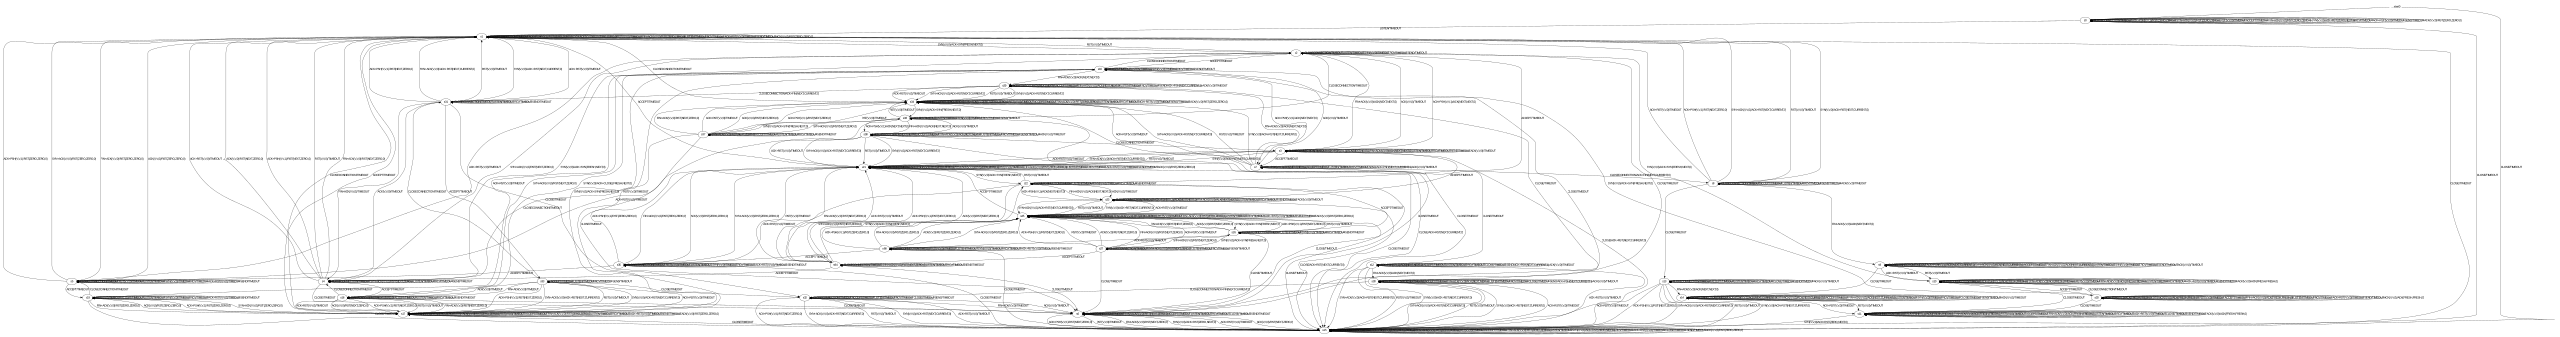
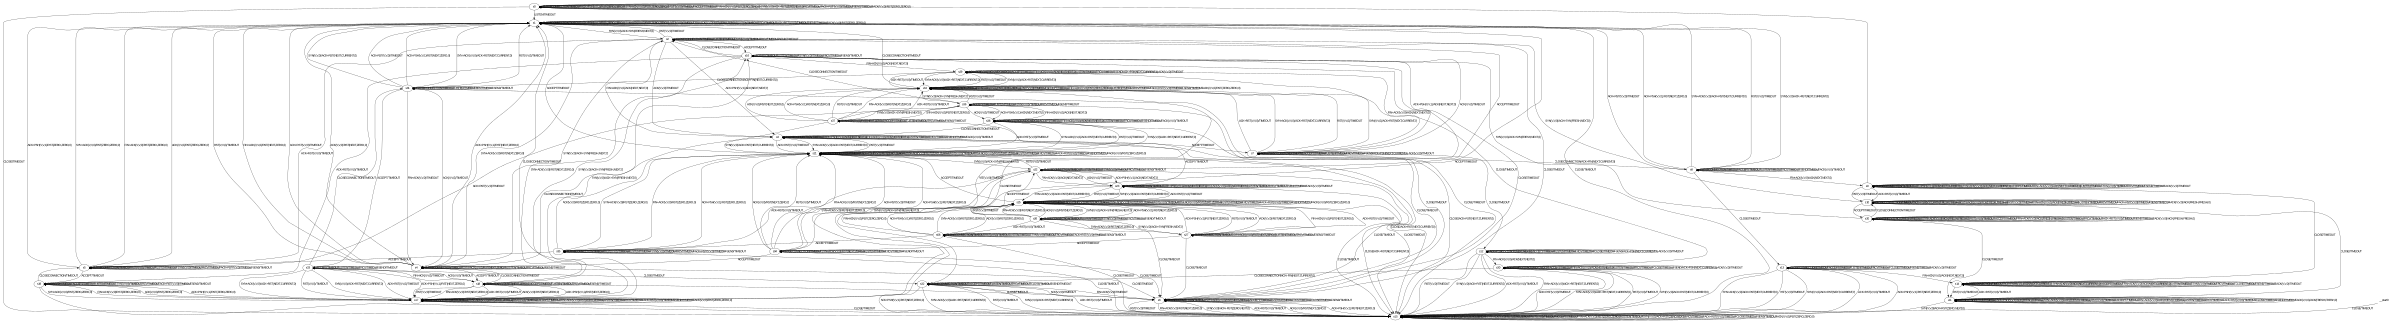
edge "__start0" -> "s0": now "s9" -> "s0"
edge "s18" -> "s16": label "SYN(V,V,0)/ACK+CLOSE(FRESH,NEXT,0)" -> "SYN(V,V,0)/ACK+SYN(FRESH,NEXT,0)"
